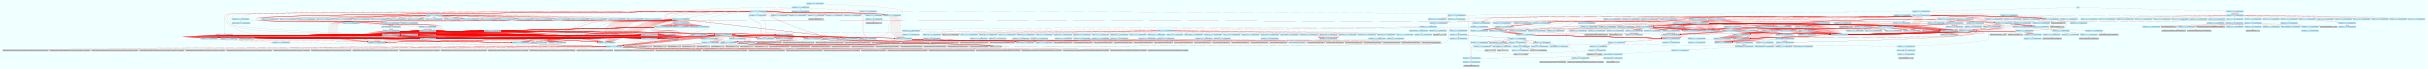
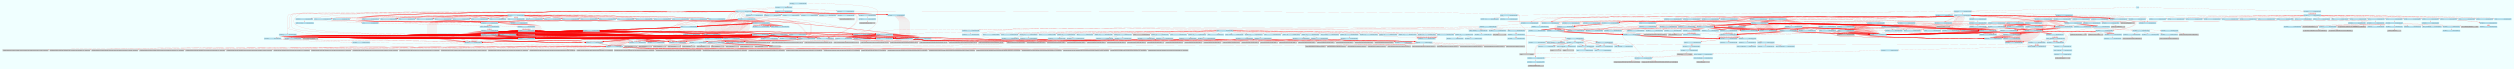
node "call [rbx]: ............................ 0x0000003A7200687": added
node "call rax: .............................. 0x00000036AB402E5": fillcolor grey -> lightblue2
node "call rax: .............................. 0x00000036930019D": fillcolor lightblue2 -> grey
node "call (relative):........................ 0x0000003692C90BE": fillcolor lightblue2 -> grey
node "call (relative):........................ 0x00000036AB4015D": added
node "@mprotect(0x3a71e64000, 4096, PROT_READ) = 0": fillcolor lightblue2 -> grey
node "call rax: .............................. 0x000000369340E0F": fillcolor grey -> lightblue2
